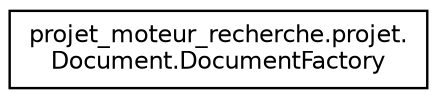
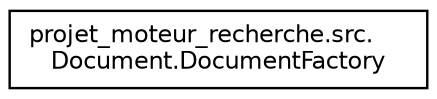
node "projet_moteur_recherche.projet. Document.DocumentFactory": label "projet_moteur_recherche.projet. Document.DocumentFactory" -> "projet_moteur_recherche.src. Document.DocumentFactory"
